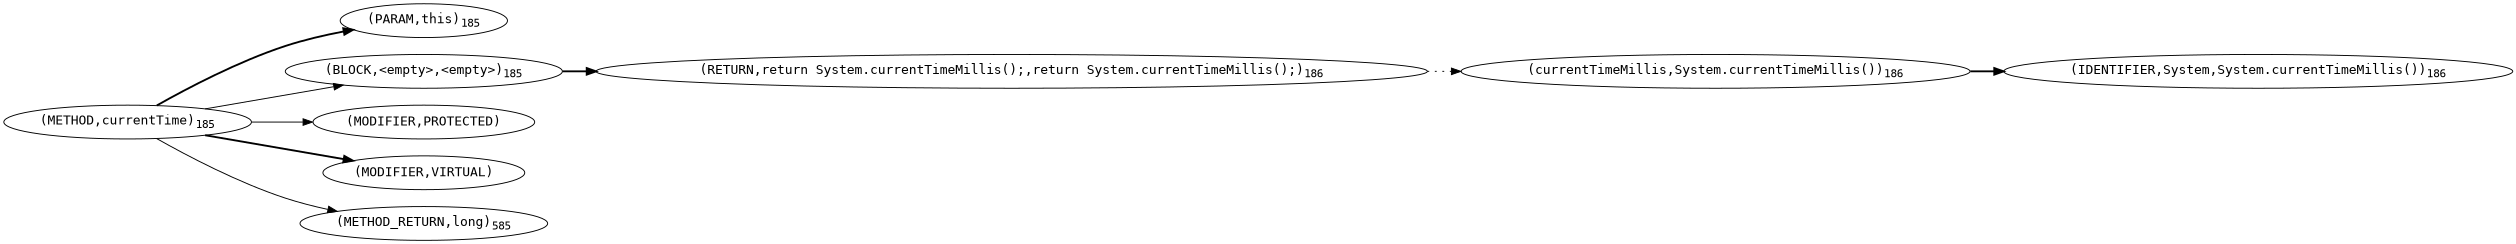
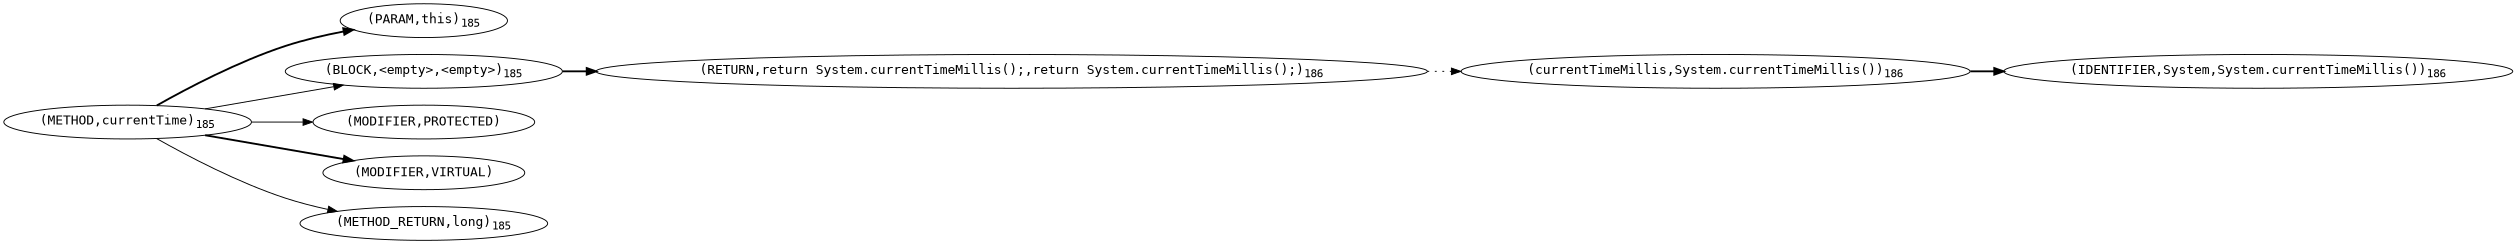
node "(METHOD_RETURN,long)": text "585" -> "185"
